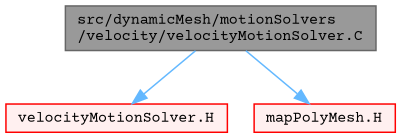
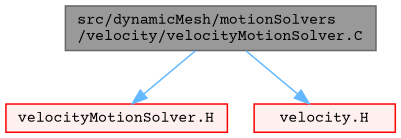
node "mapPolyMesh.H": label "mapPolyMesh.H" -> "velocity.H"
